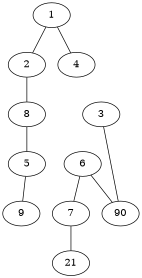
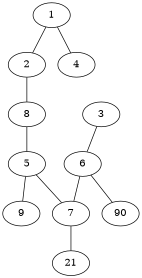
edge "3" -- "90": now "3" -- "6"
edge "5" -- "7": added
